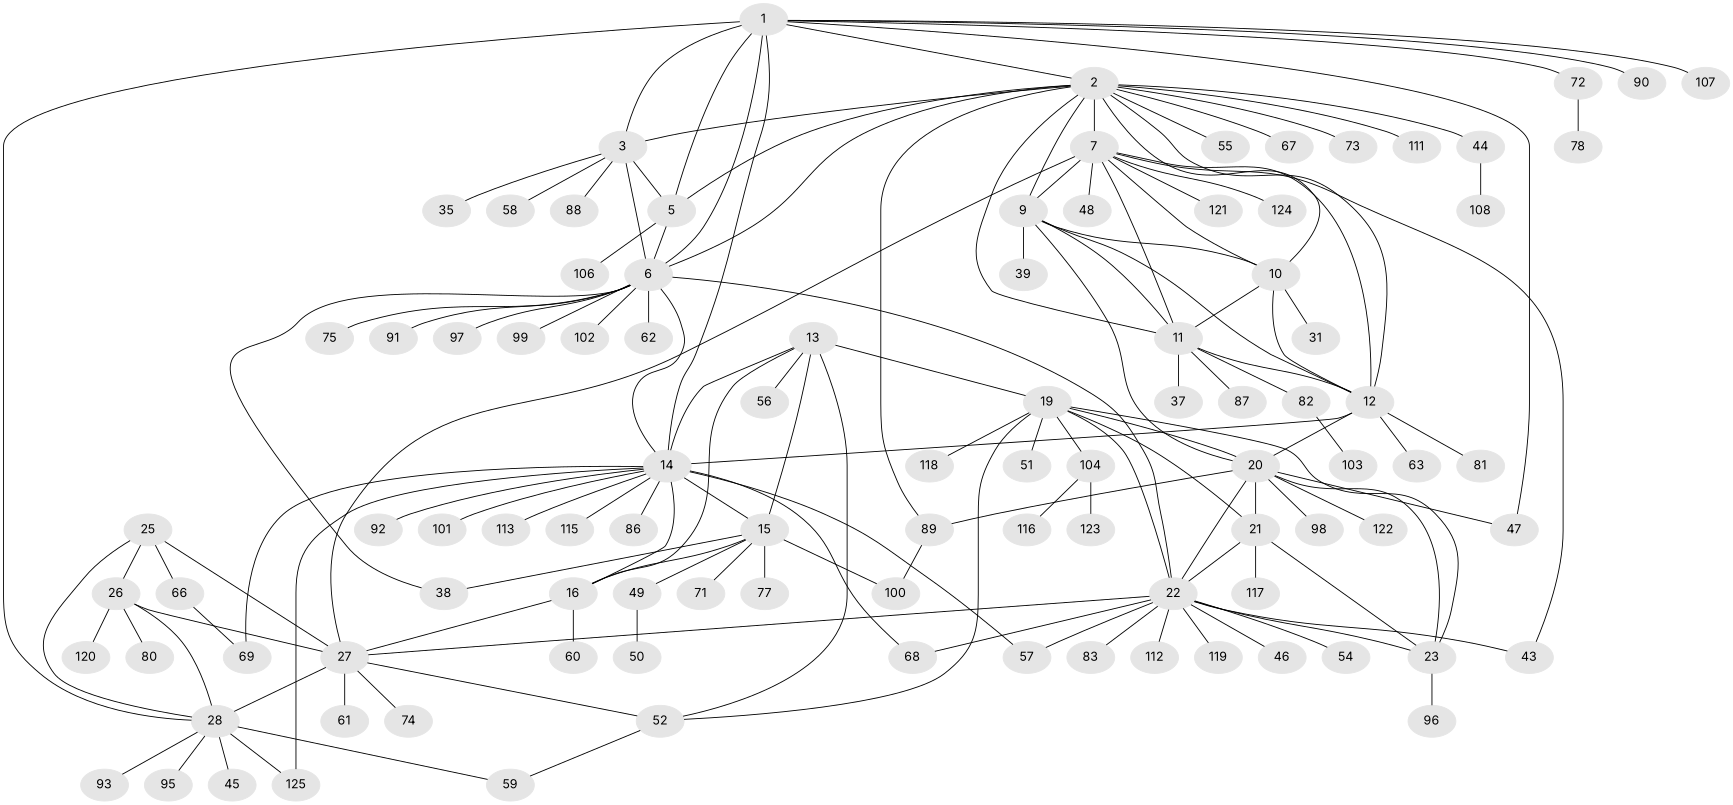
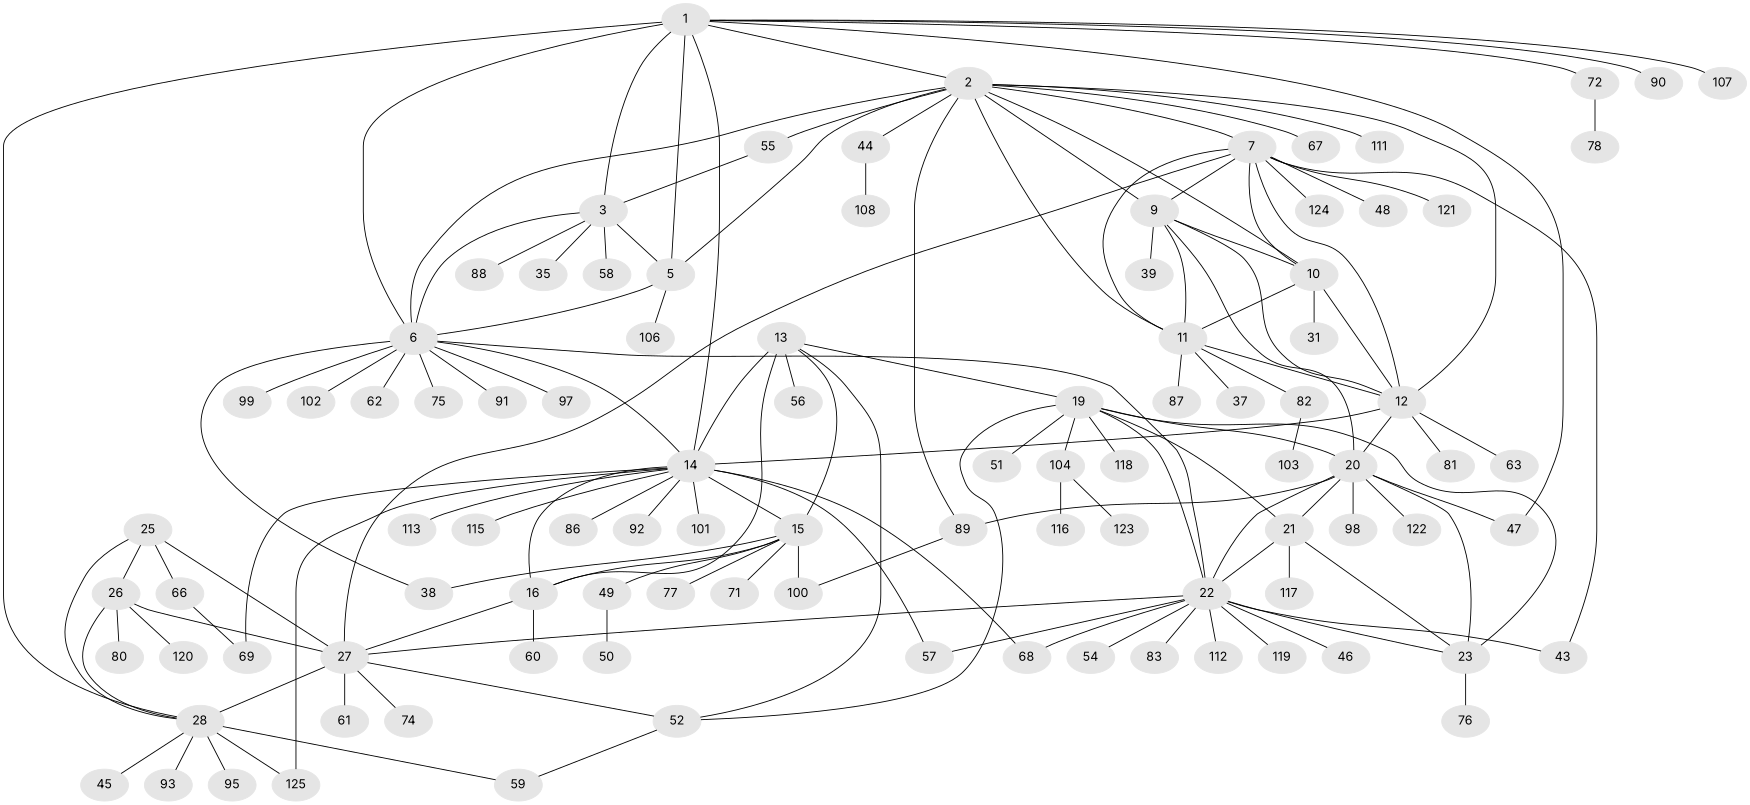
edge "2" -- "3": now "55" -- "3"
node "73": removed
node "96": label "96" -> "76"
